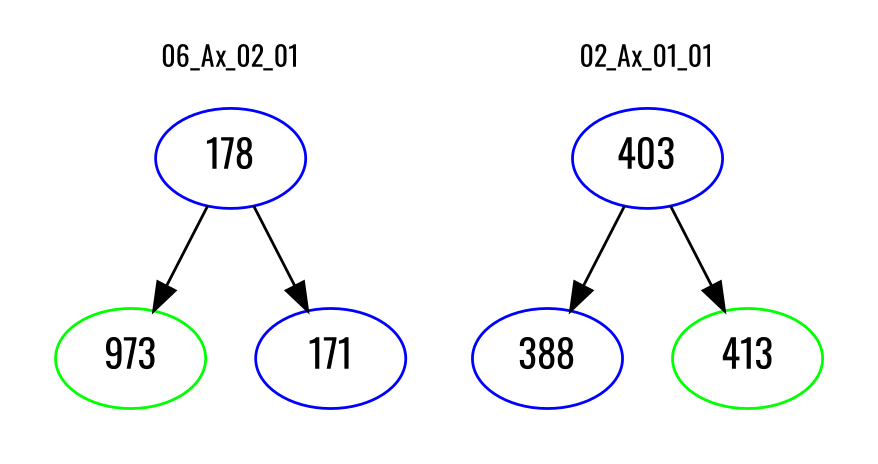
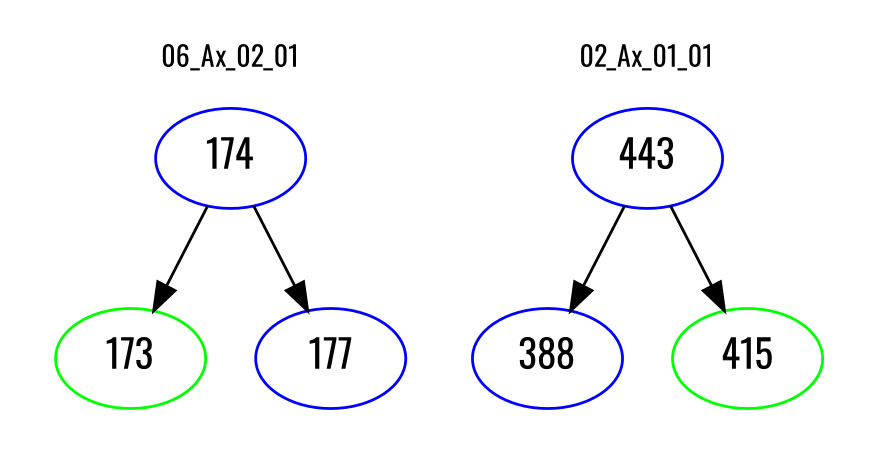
node "178": label "178" -> "174"
node "403": label "403" -> "443"
node "973": label "973" -> "173"
node "171": label "171" -> "177"
node "413": label "413" -> "415"
